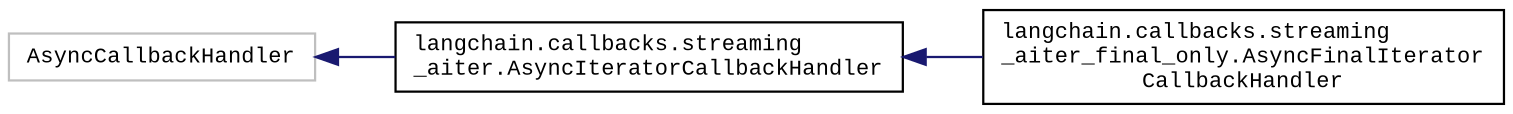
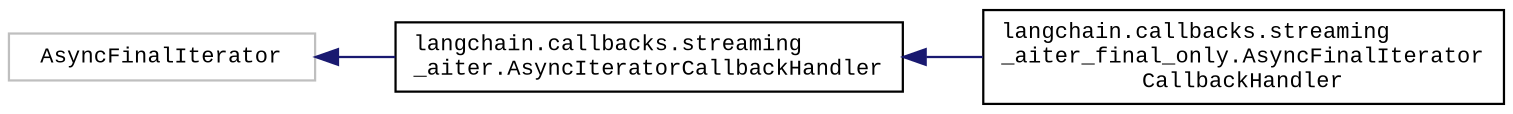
node "AsyncCallbackHandler": label "AsyncCallbackHandler" -> "AsyncFinalIterator"
